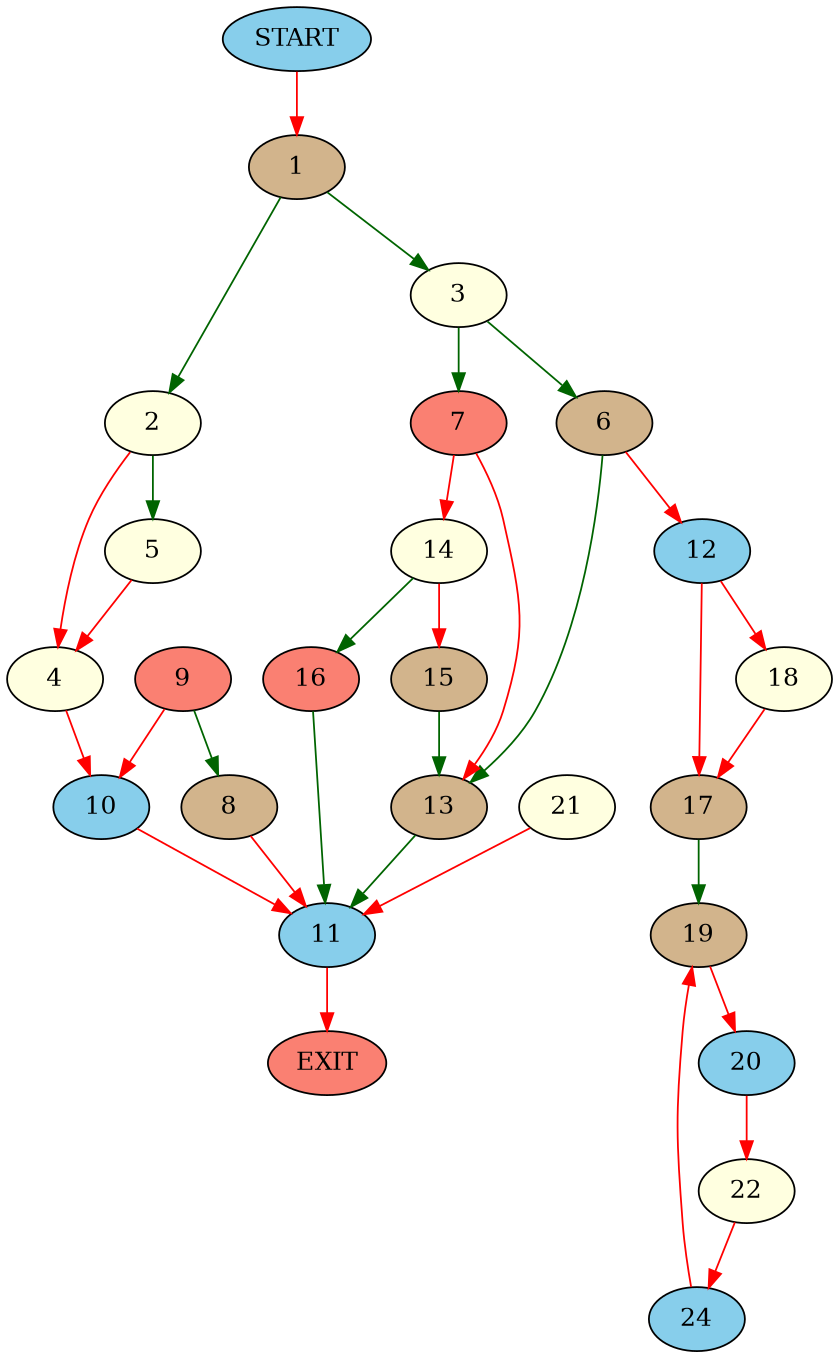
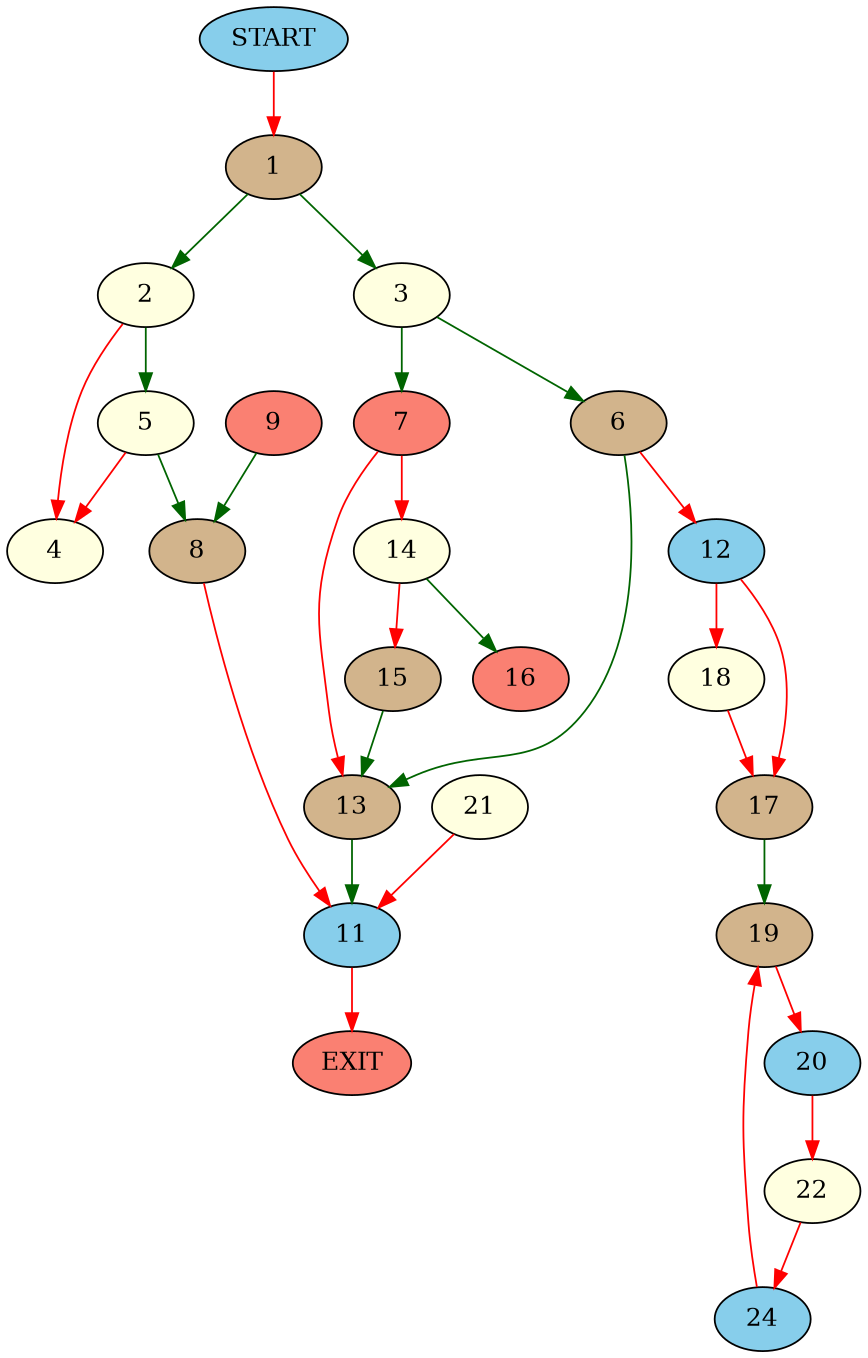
edge "5" -> "8": added
edge "16" -> "11": removed
node "10": removed
